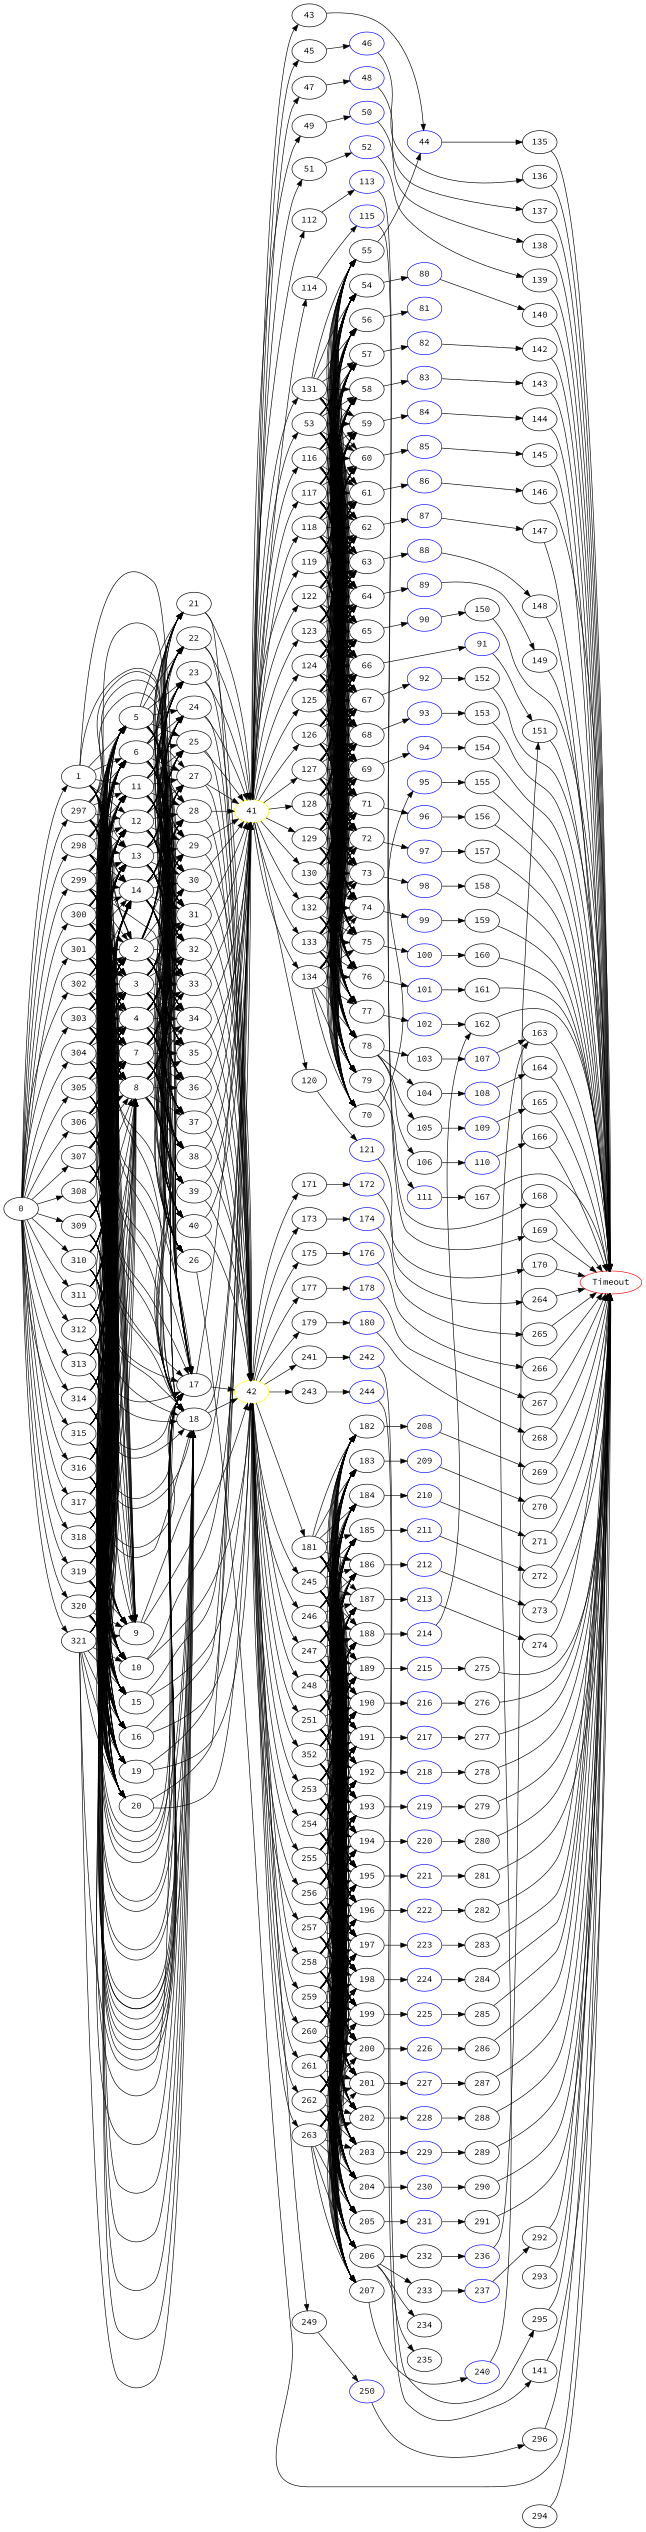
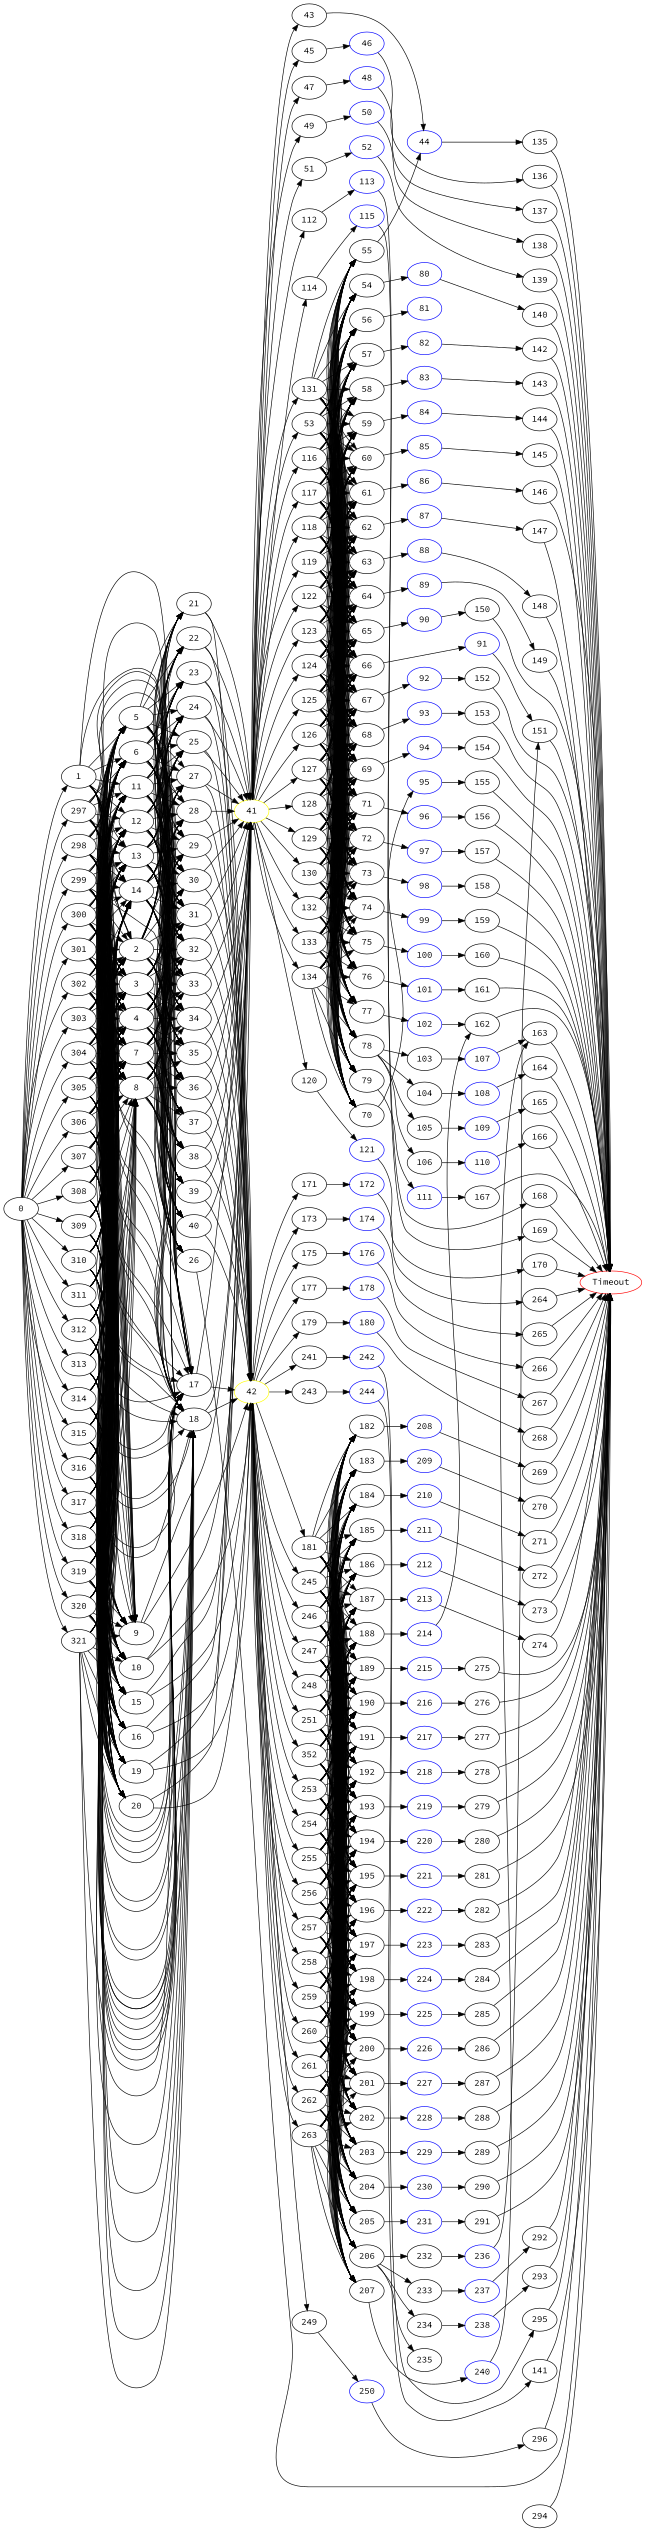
node "238": added
